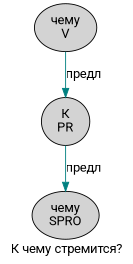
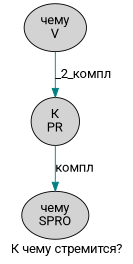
edge "чему V" -> "К PR": label "предл" -> "_2_компл"
edge "К PR" -> "чему SPRO": label "предл" -> "компл"
